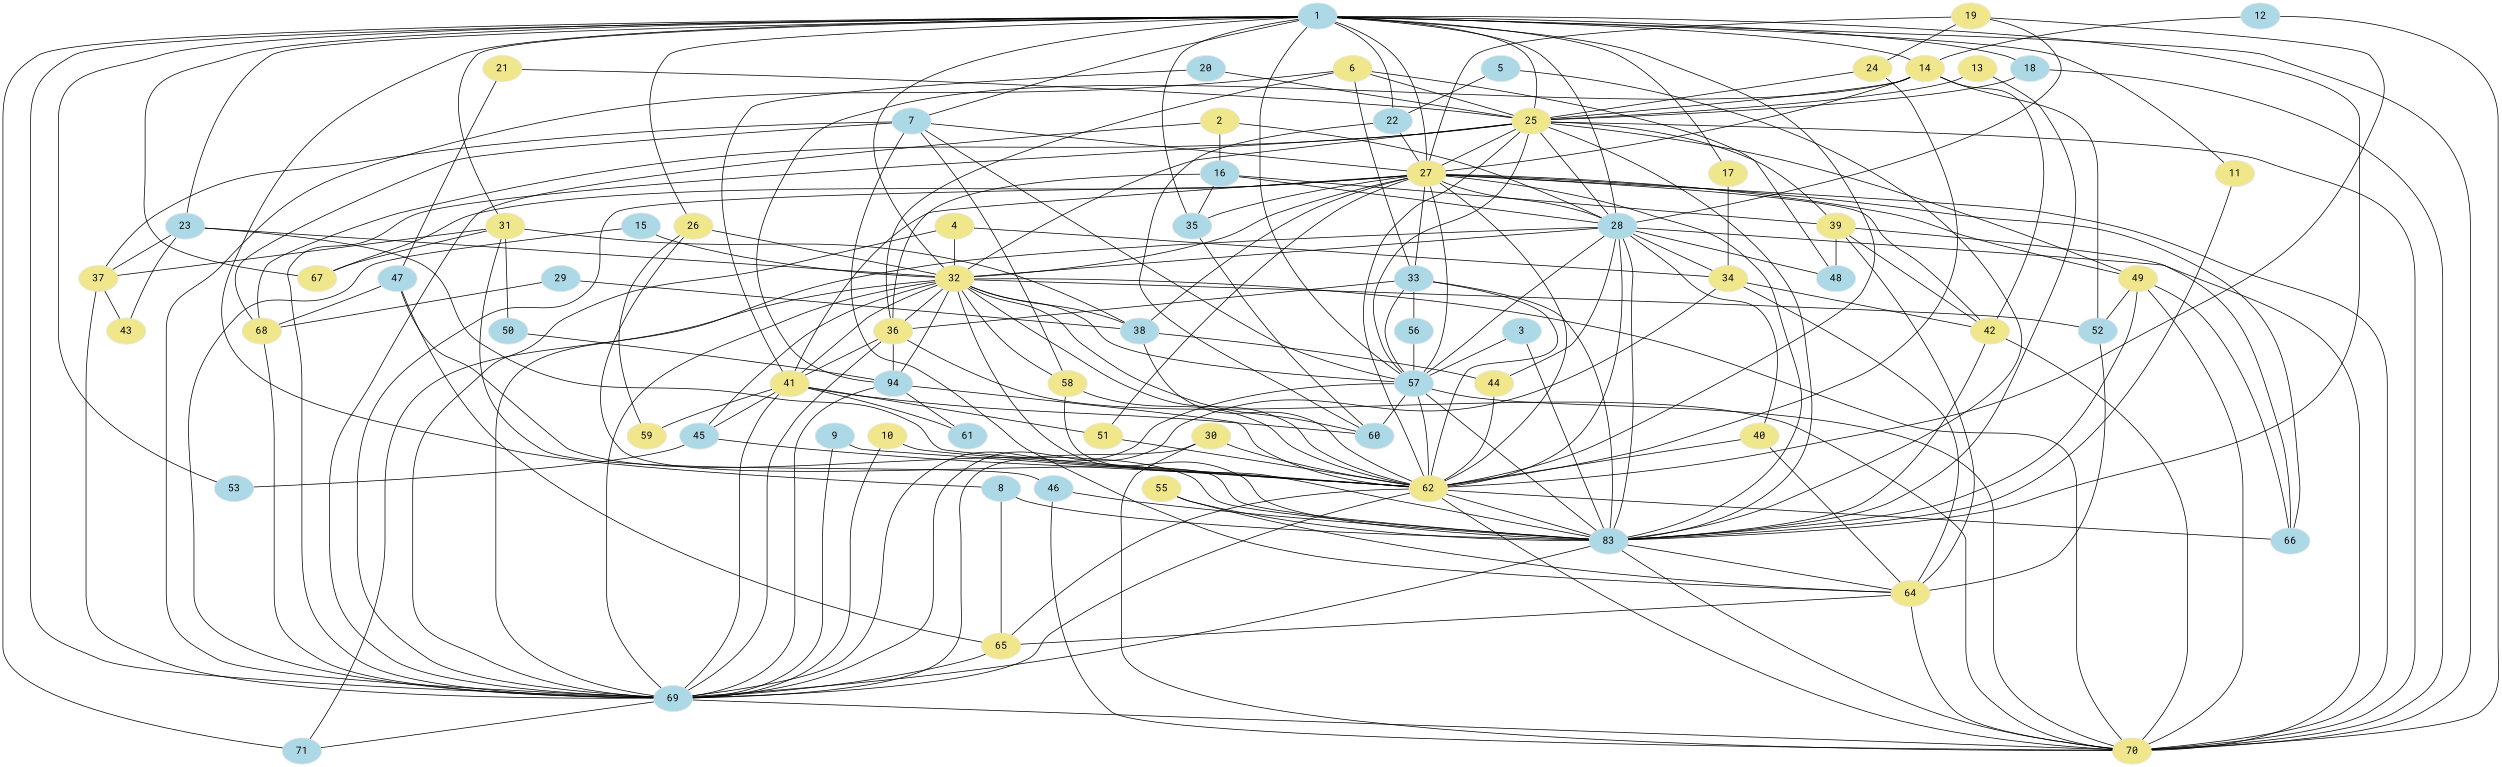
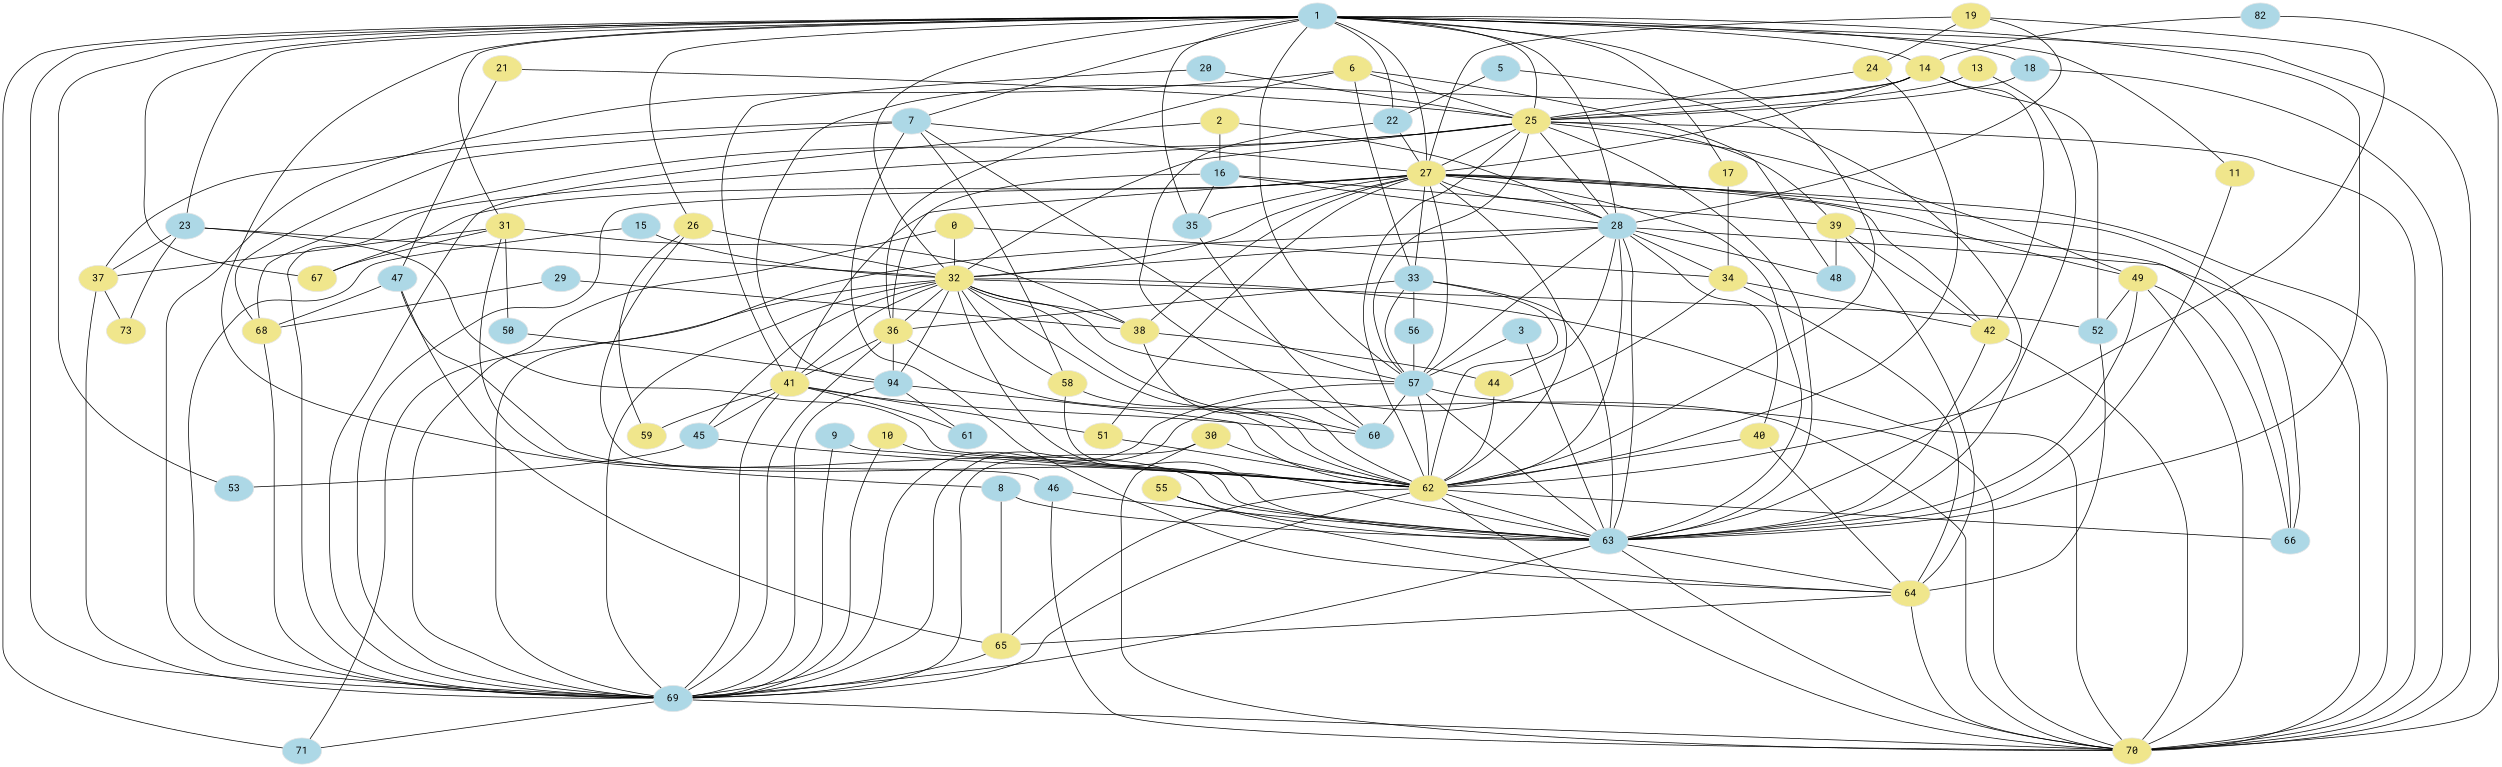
node "12": label "12" -> "82"
node "4": label "4" -> "0"
node "43": label "43" -> "73"
node "38": fillcolor lightblue -> khaki
node "83": label "83" -> "63"
